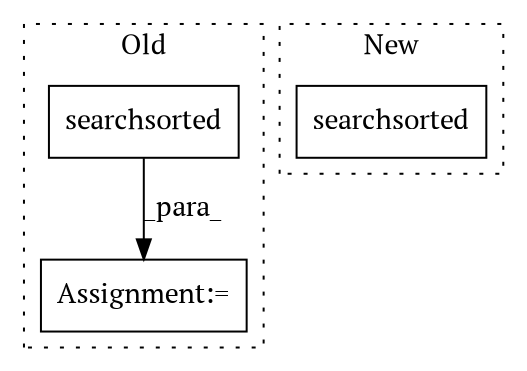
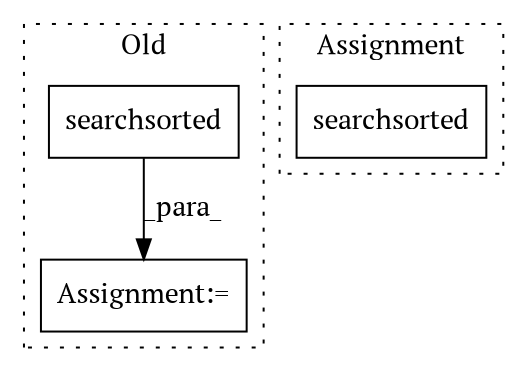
cluster "New": label "New" -> "Assignment"
